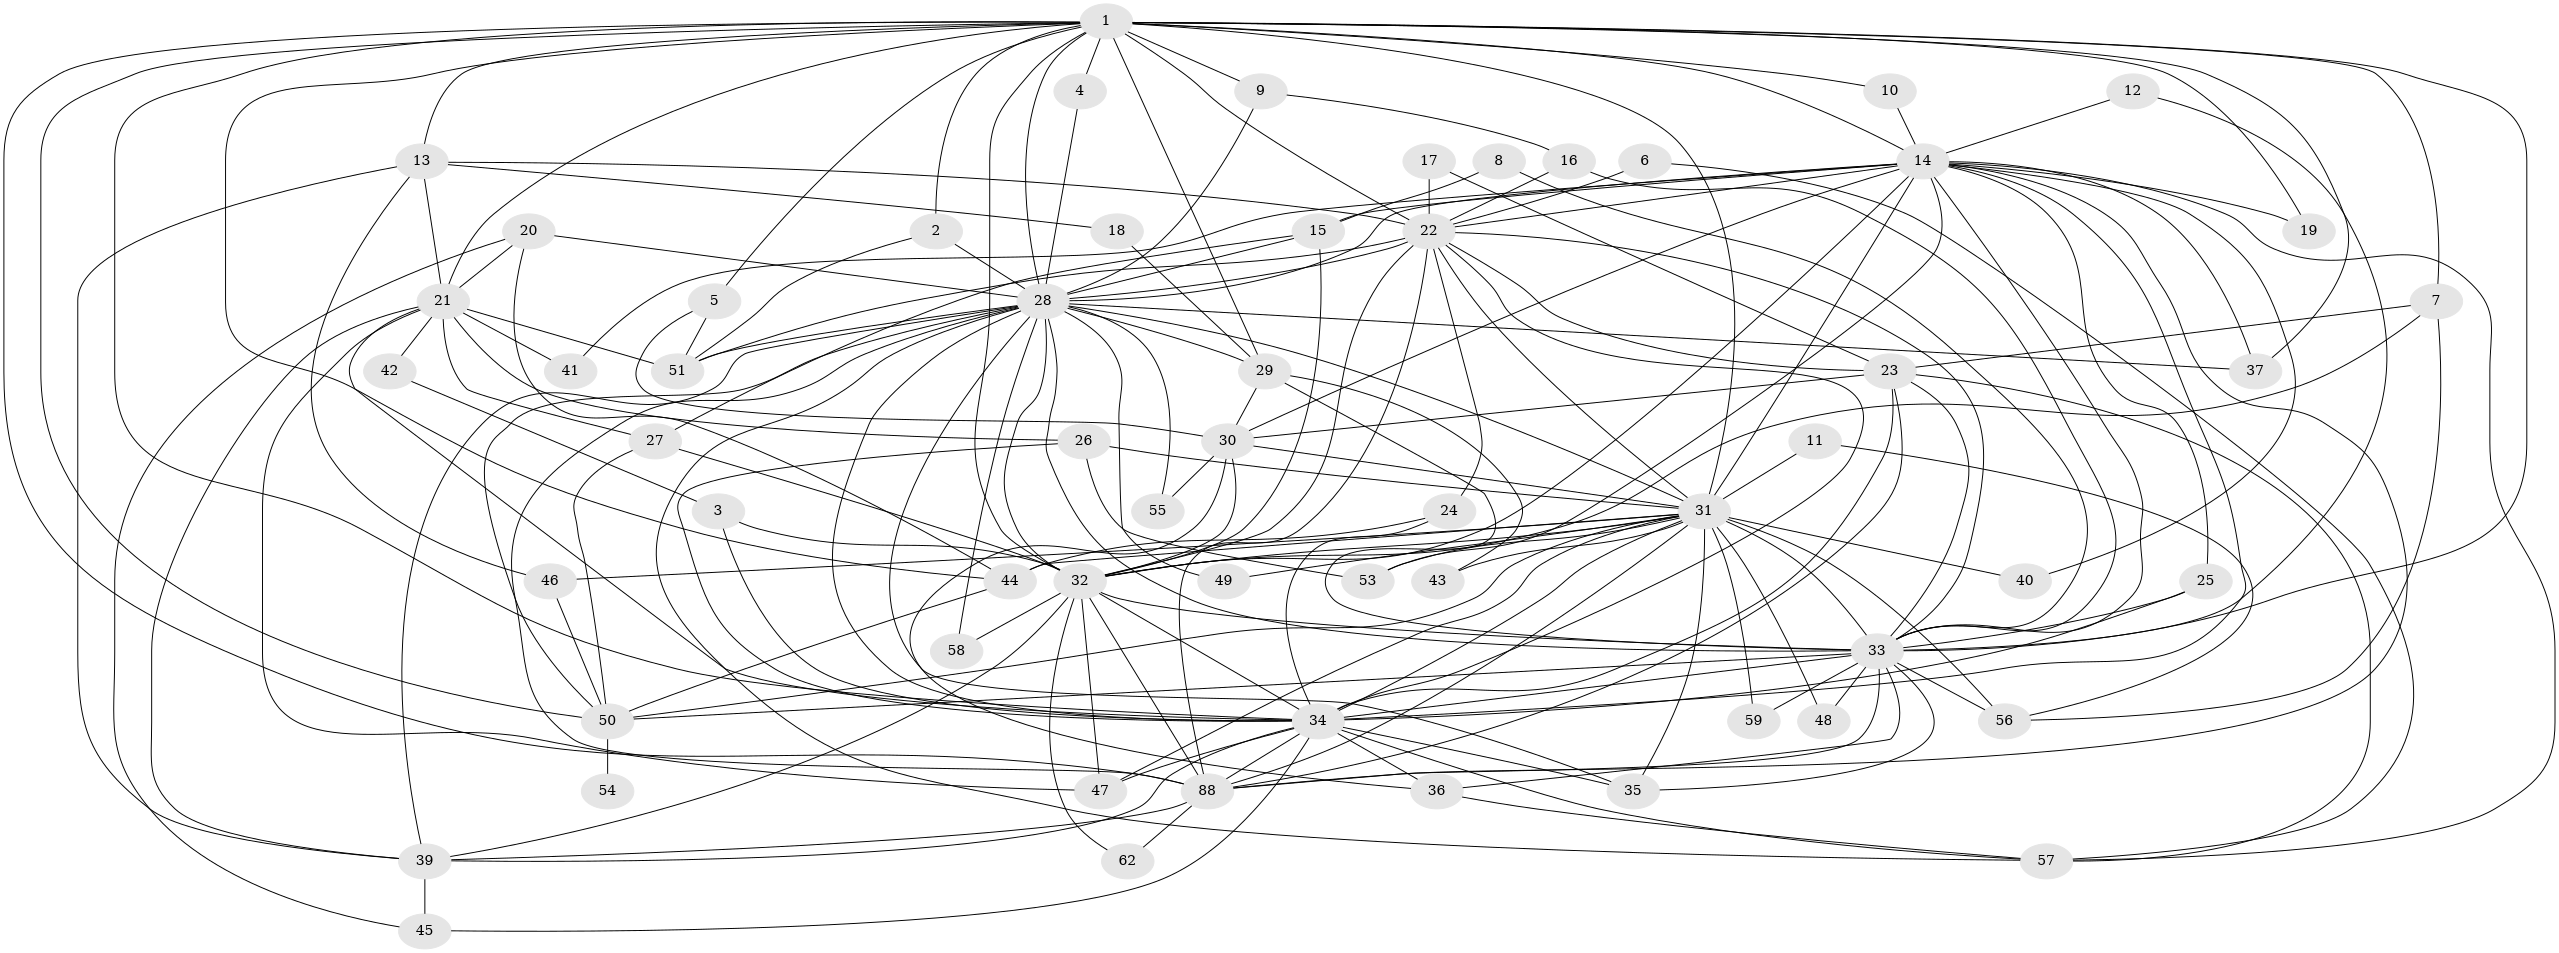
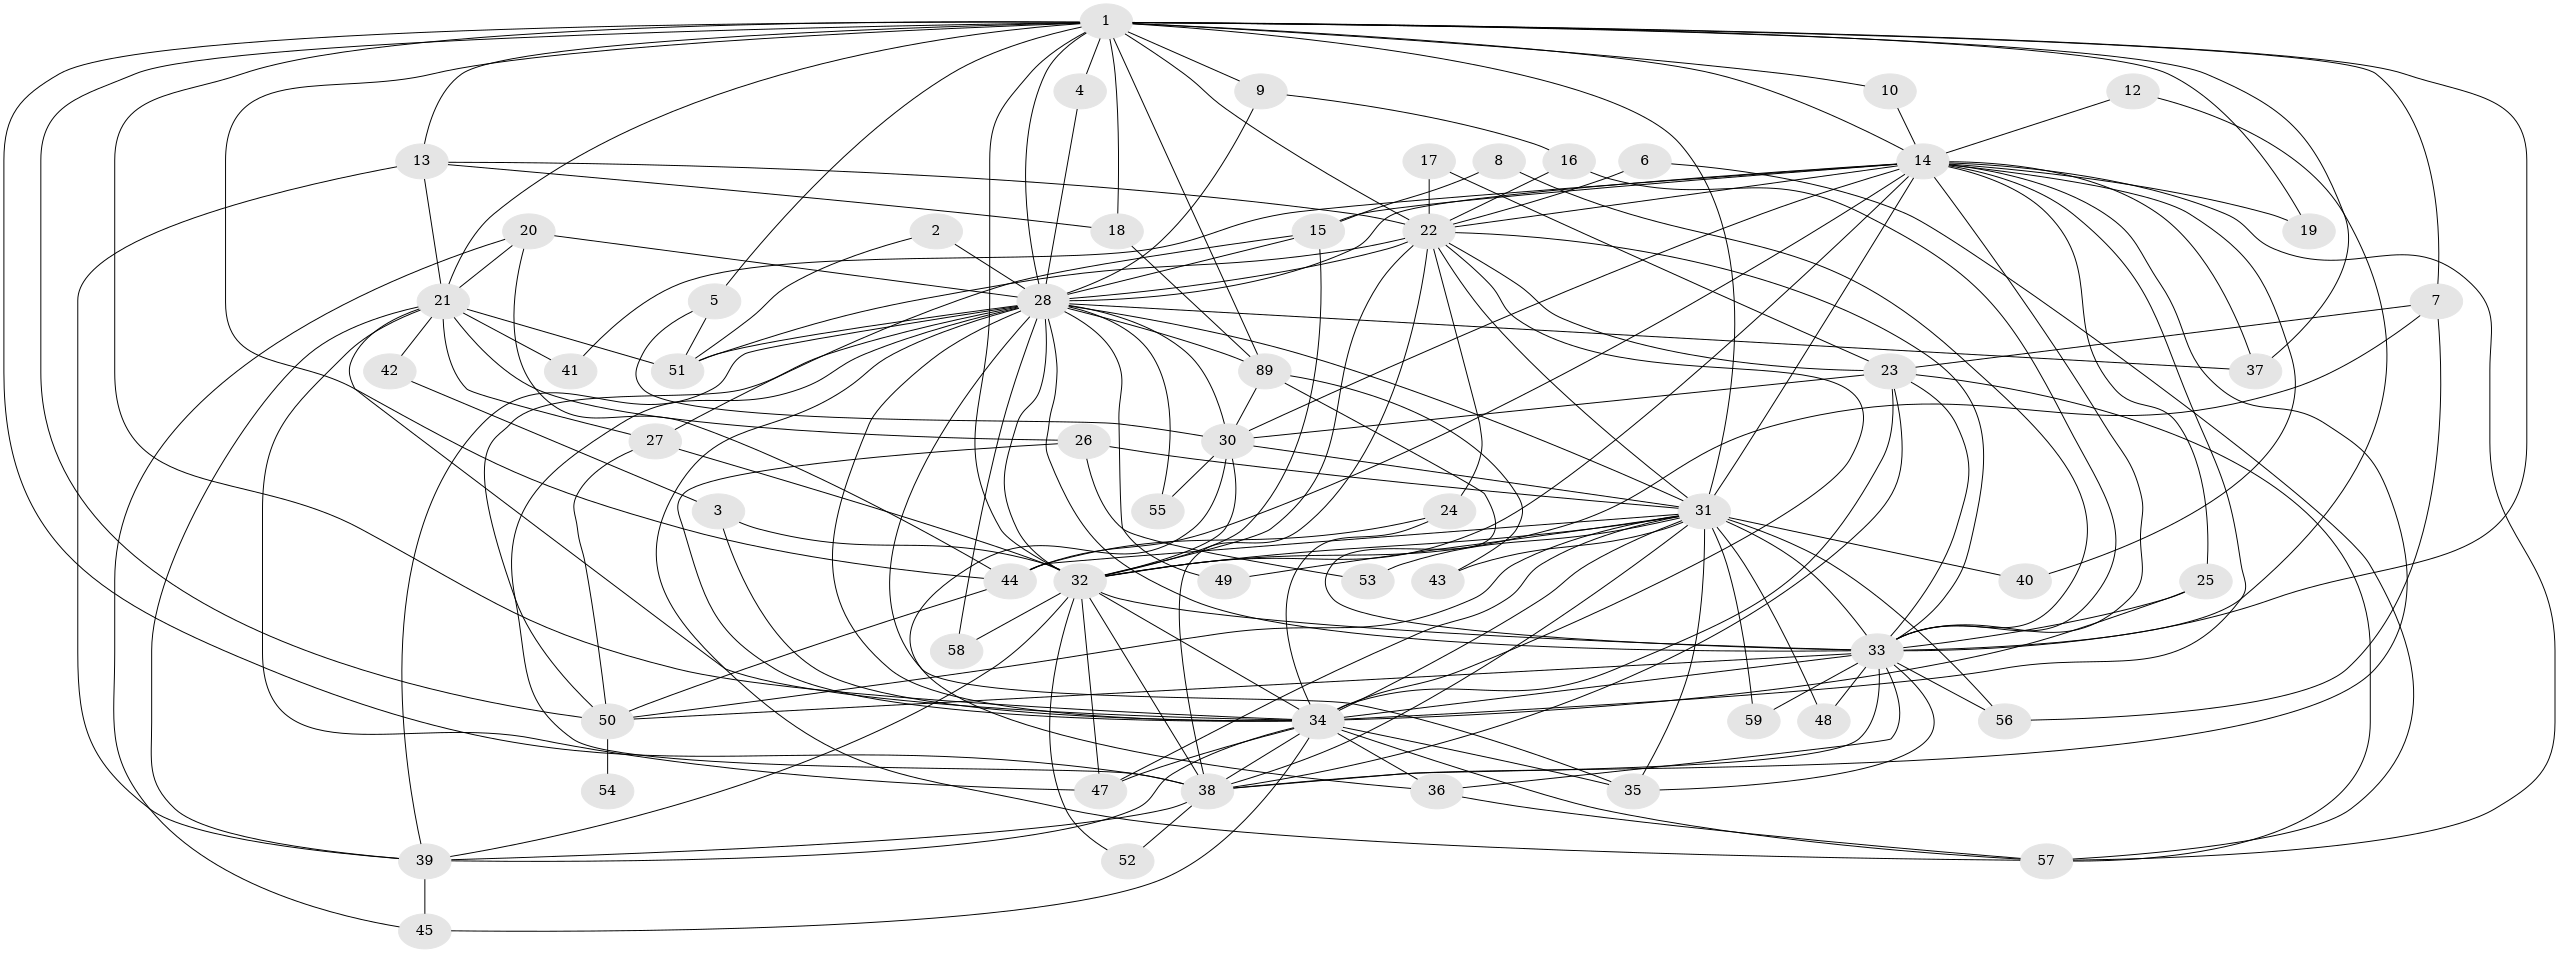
edge "1" -- "2": now "1" -- "18"
edge "28" -- "30": added
node "29": label "29" -> "89"
edge "14" -- "53": now "14" -- "44"
node "11": removed
node "46": removed
node "88": label "88" -> "38"
node "62": label "62" -> "52"
